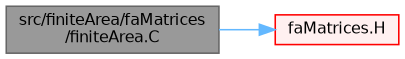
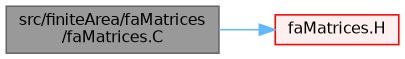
node "src/finiteArea/faMatrices /finiteArea.C": label "src/finiteArea/faMatrices /finiteArea.C" -> "src/finiteArea/faMatrices /faMatrices.C"
